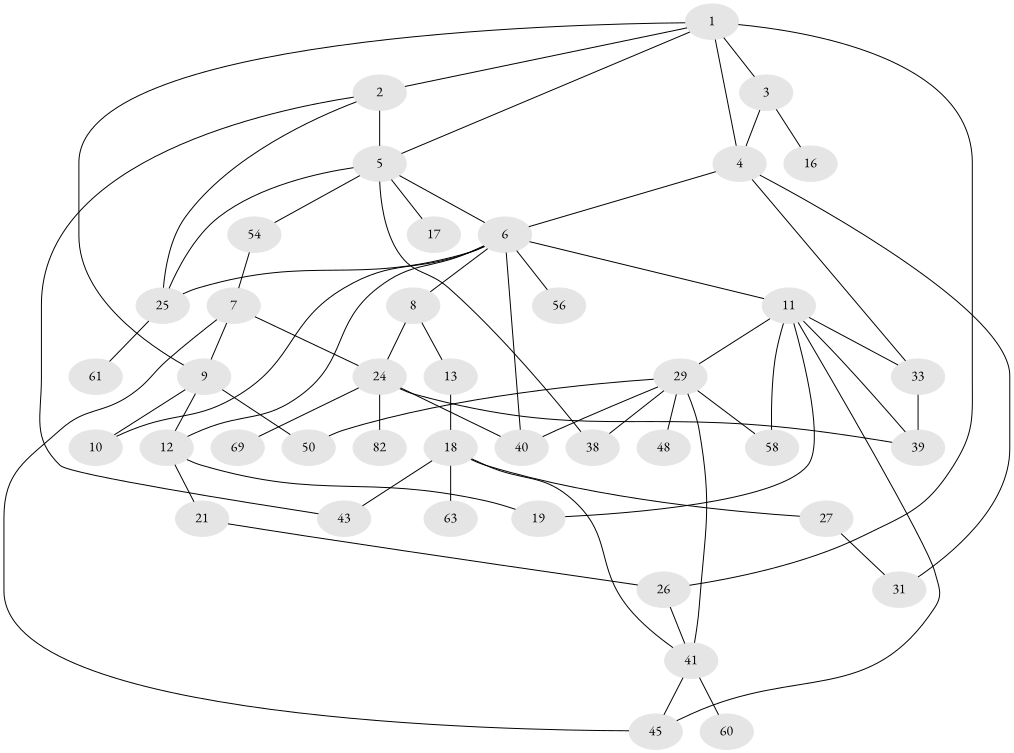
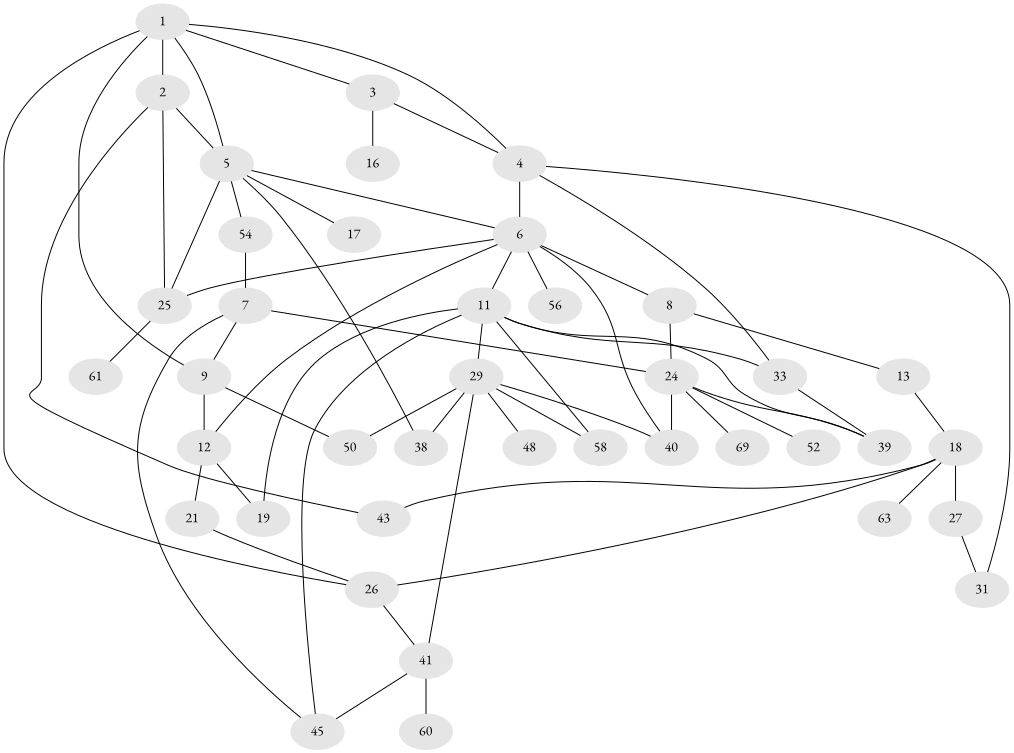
node "10": removed
node "82": label "82" -> "52"
edge "18" -- "41": now "18" -- "26"
